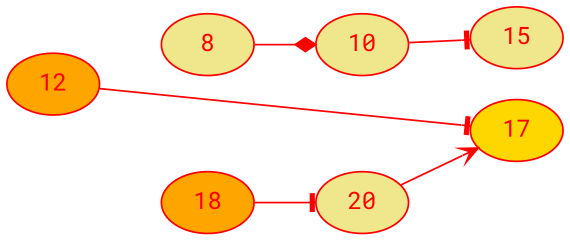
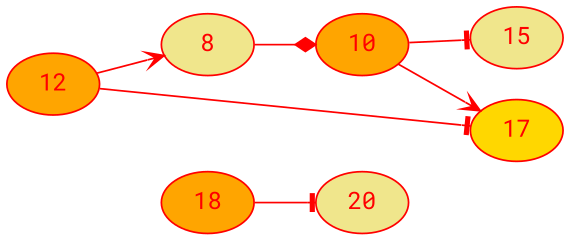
node "10": fillcolor khaki -> orange
edge "12" -> "8": added
edge "20" -> "17": now "10" -> "17"
